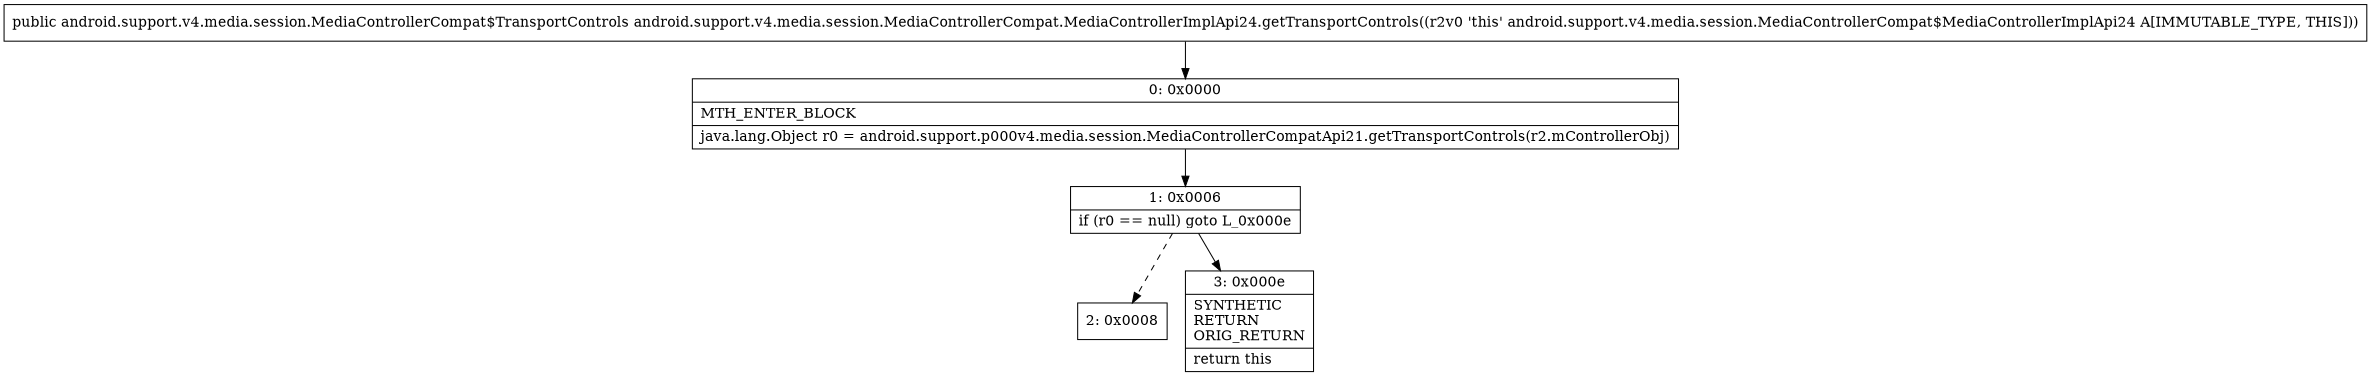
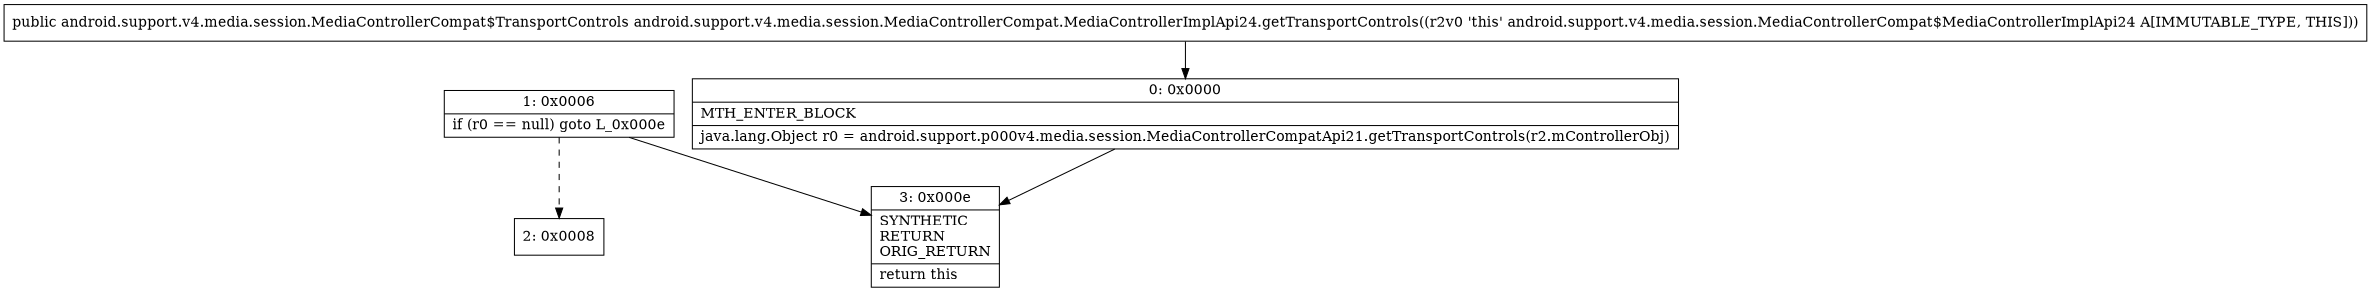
edge "0: 0x0000" -> "1: 0x0006": now "0: 0x0000" -> "3: 0x000e"
